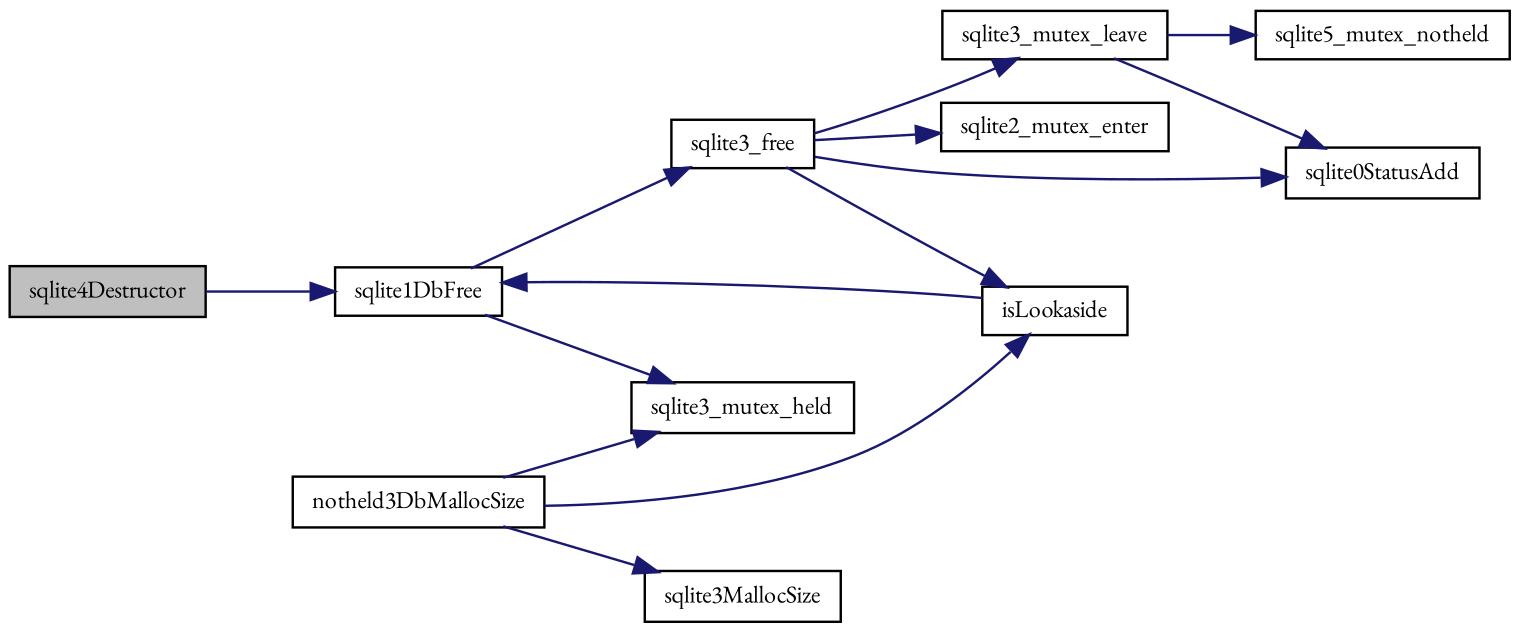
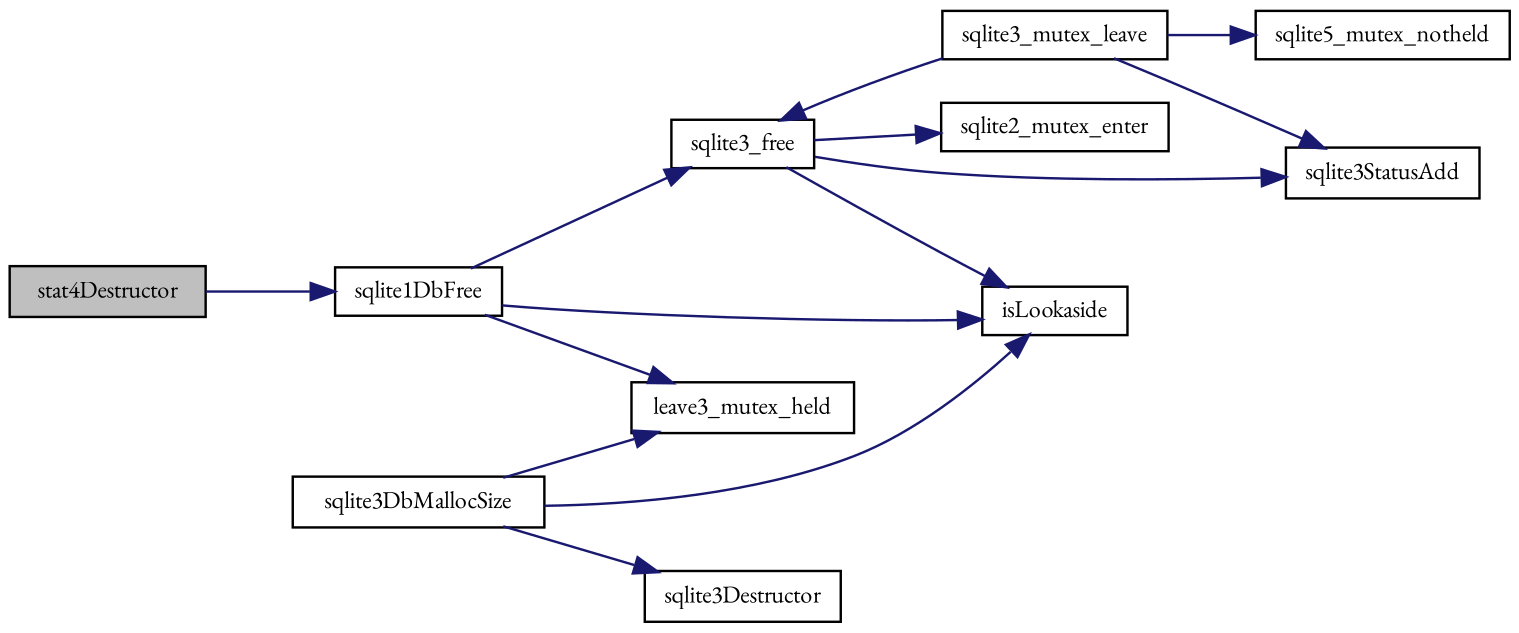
edge "sqlite3_free" -> "sqlite3_mutex_leave": reversed
node "sqlite0StatusAdd": label "sqlite0StatusAdd" -> "sqlite3StatusAdd"
edge "isLookaside" -> "sqlite1DbFree": reversed
node "sqlite4Destructor": label "sqlite4Destructor" -> "stat4Destructor"
node "sqlite3_mutex_held": label "sqlite3_mutex_held" -> "leave3_mutex_held"
node "notheld3DbMallocSize": label "notheld3DbMallocSize" -> "sqlite3DbMallocSize"
node "sqlite3MallocSize": label "sqlite3MallocSize" -> "sqlite3Destructor"
